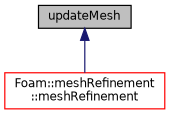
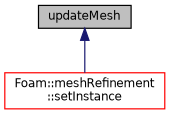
node "Foam::meshRefinement ::meshRefinement": label "Foam::meshRefinement ::meshRefinement" -> "Foam::meshRefinement ::setInstance"
